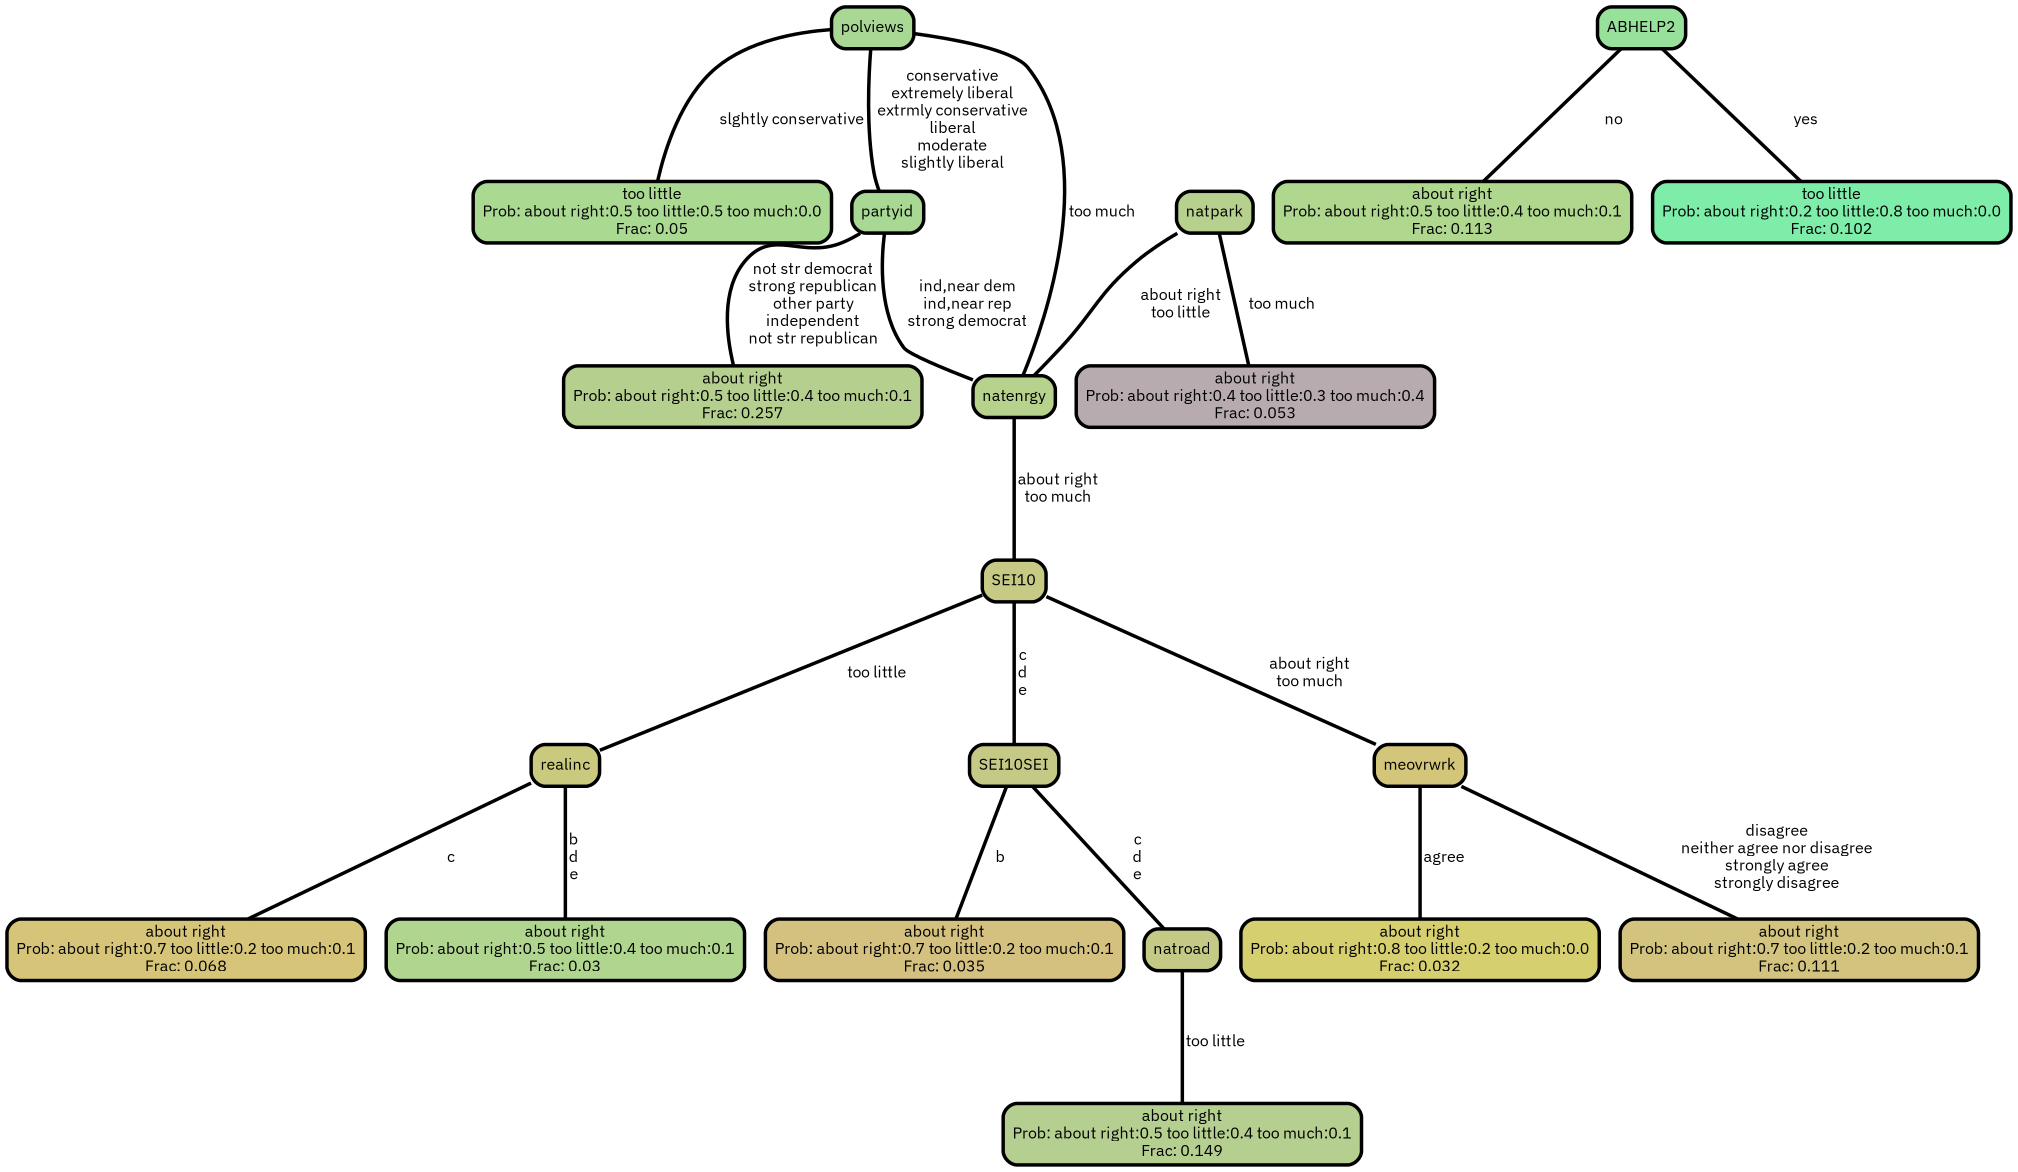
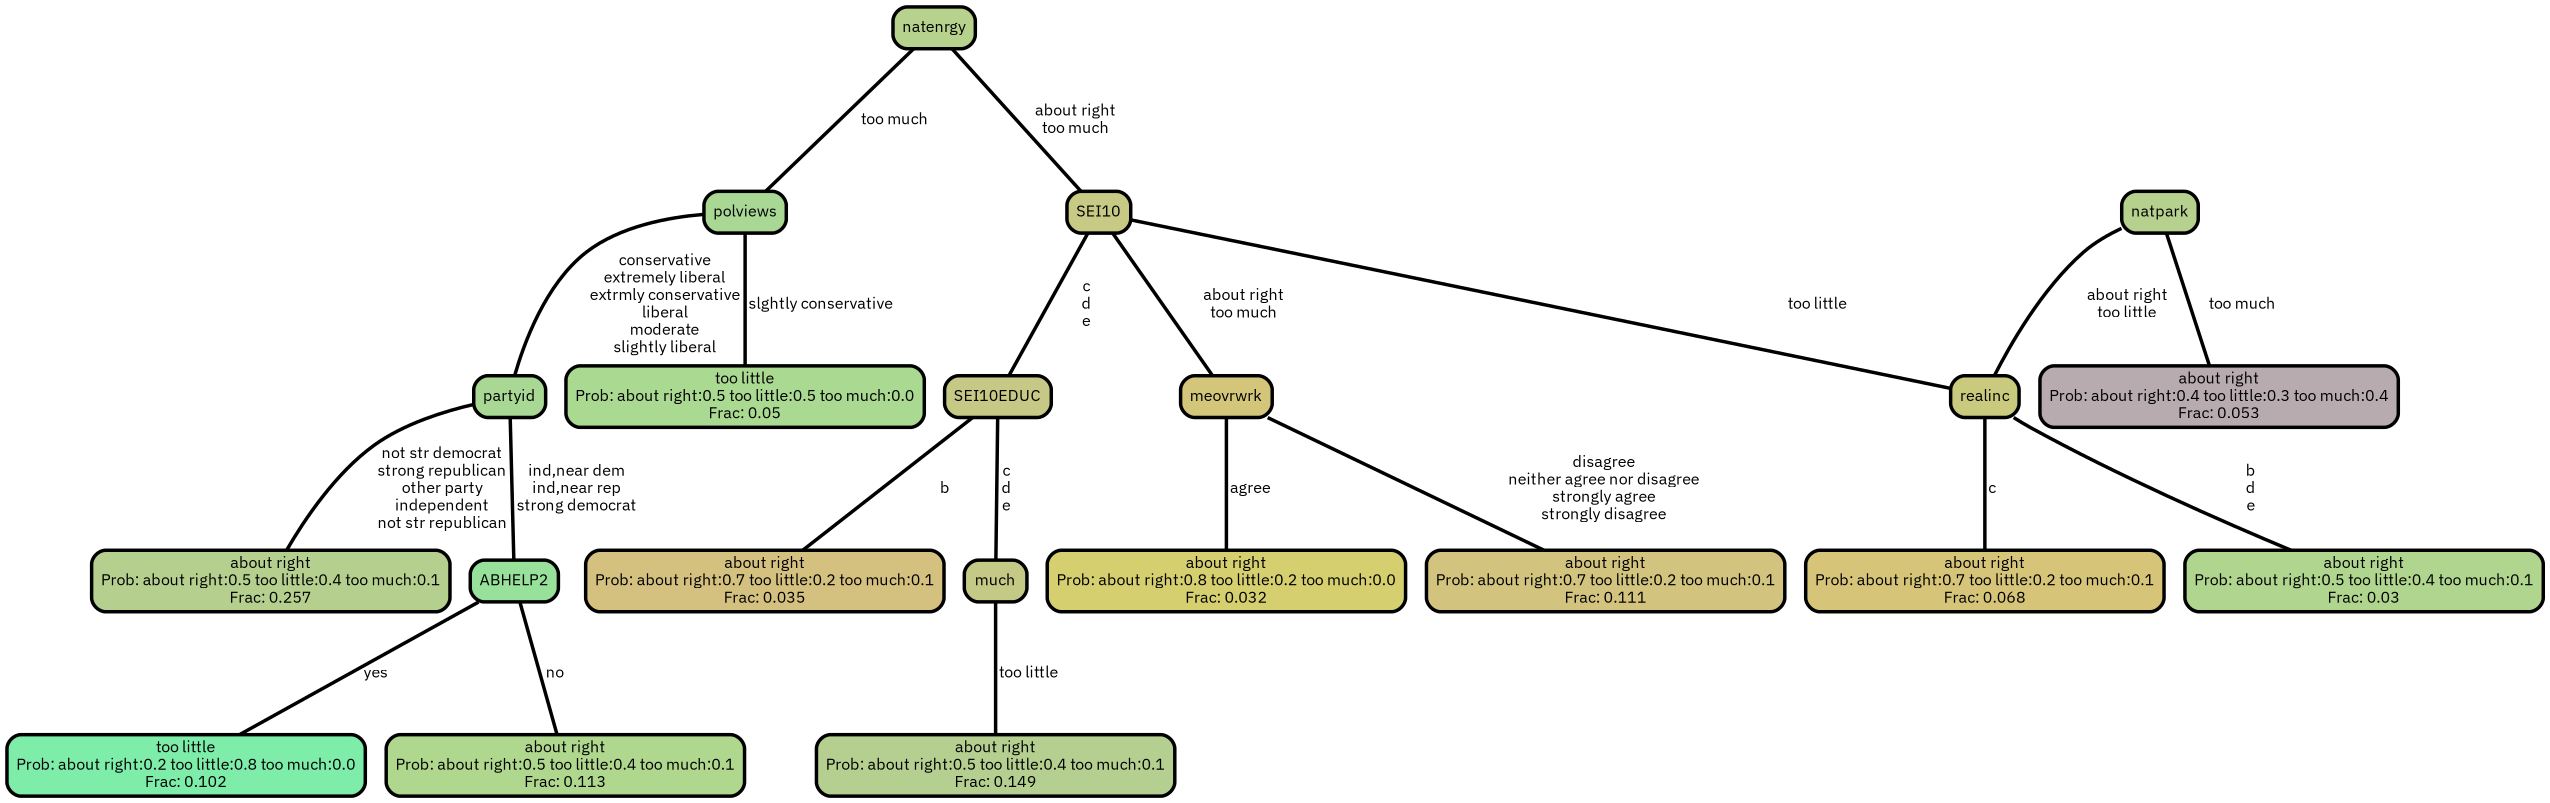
edge "natpark" -- "natenrgy": now "natpark" -- "realinc"
edge "partyid" -- "natenrgy": now "partyid" -- "ABHELP2"
node "SEI10SEI": label "SEI10SEI" -> "SEI10EDUC"
node "natroad": label "natroad" -> "much"
